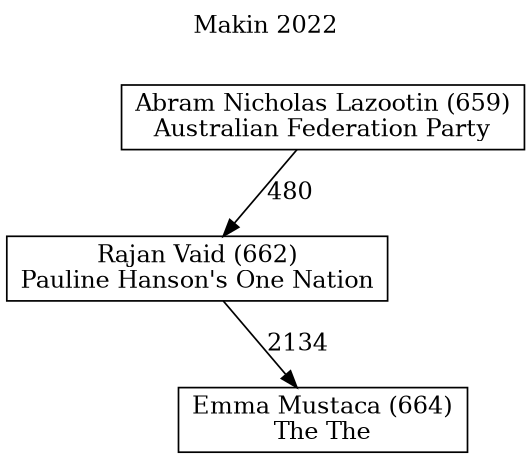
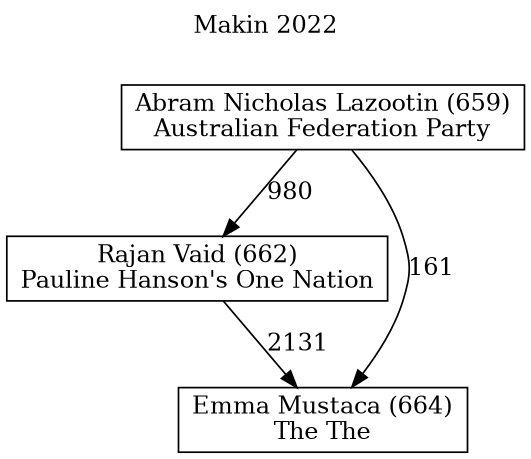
edge "Abram Nicholas Lazootin (659) Australian Federation Party" -> "Rajan Vaid (662) Pauline Hanson's One Nation": label "480" -> "980"
edge "Abram Nicholas Lazootin (659) Australian Federation Party" -> "Emma Mustaca (664) The The": added, label "161"
edge "Rajan Vaid (662) Pauline Hanson's One Nation" -> "Emma Mustaca (664) The The": label "2134" -> "2131"
